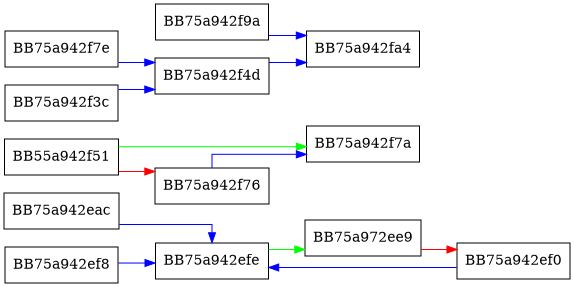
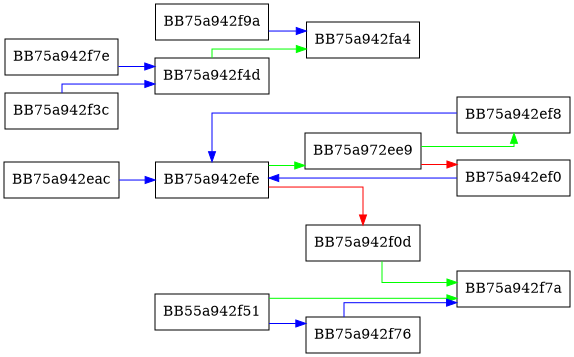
edge "BB75a942f4d" -> "BB75a942fa4": color blue -> green
edge "BB75a972ee9" -> "BB75a942ef8": added
edge "BB55a942f51" -> "BB75a942f76": color red -> blue
node "BB75a942f0d": added
